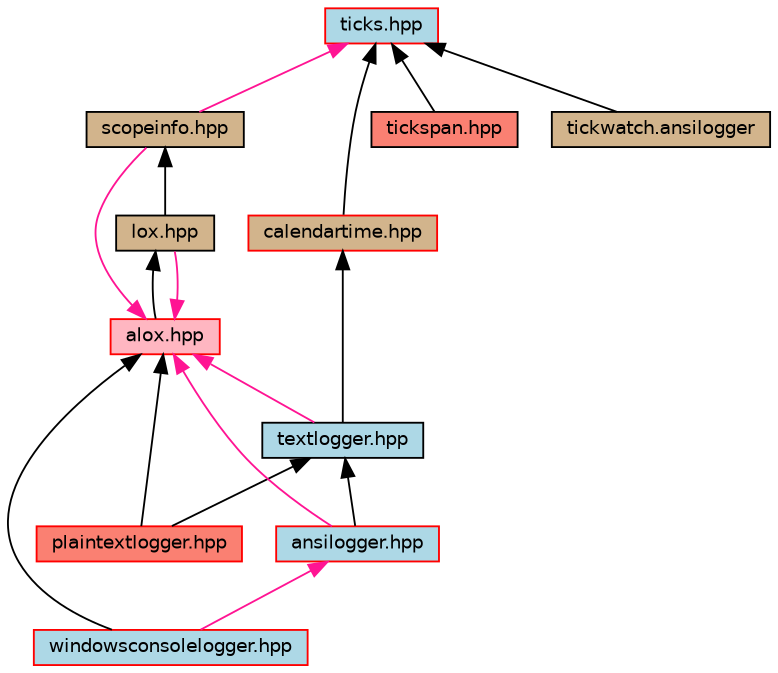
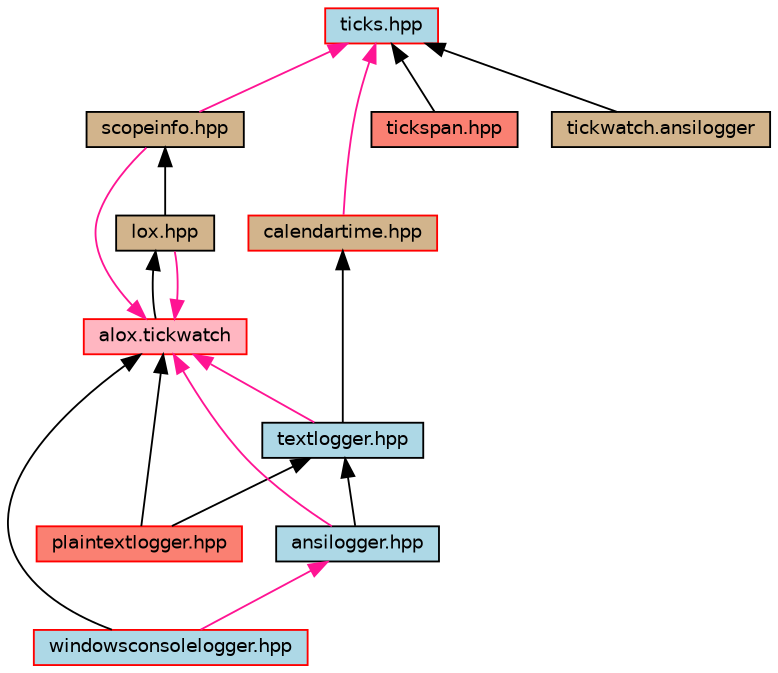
edge "calendartime.hpp" -> "ticks.hpp": color black -> deeppink
node "alox.hpp": label "alox.hpp" -> "alox.tickwatch"
node "ansilogger.hpp": color red -> black
